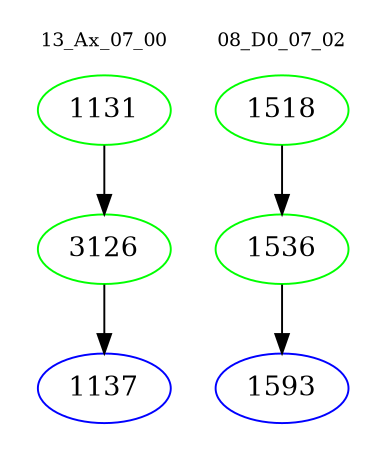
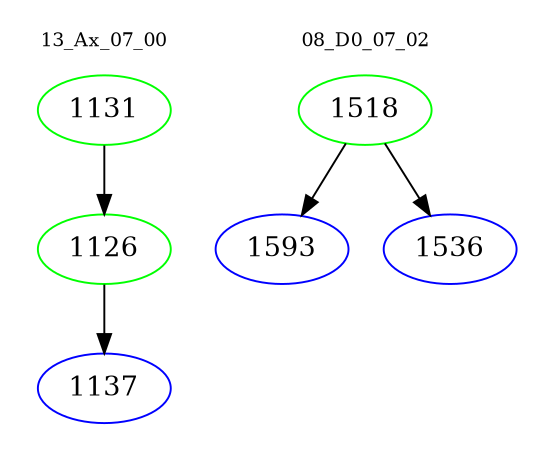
node "3126": label "3126" -> "1126"
node "1536": color green -> blue
edge "1536" -> "1593": now "1518" -> "1593"
